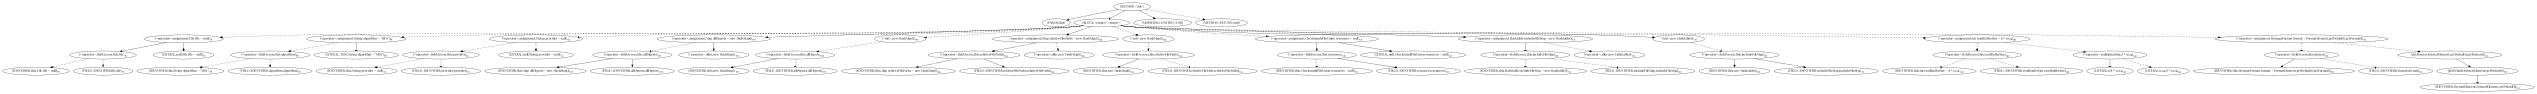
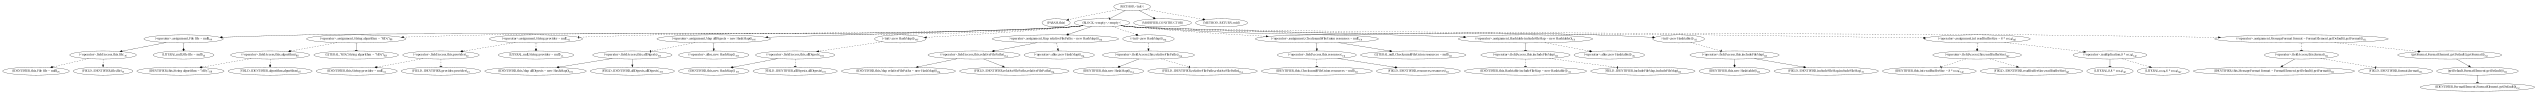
edge "(METHOD,<init>)" -> "(PARAM,this)": style solid -> dashed
edge "(BLOCK,<empty>,<empty>)" -> "(<operator>.assignment,File file = null)": style dashed -> solid
node "(<operator>.assignment,File file = null)": text "76" -> "66"
